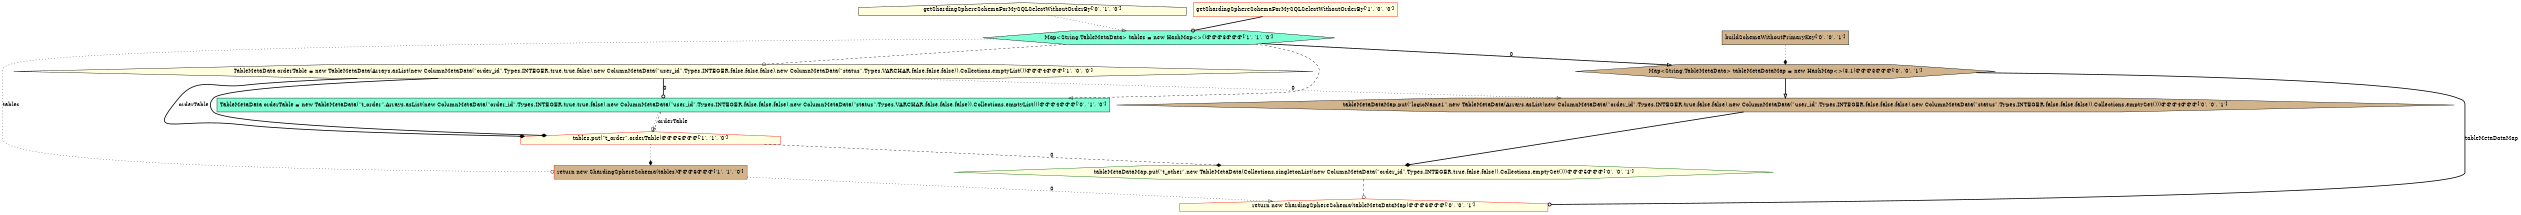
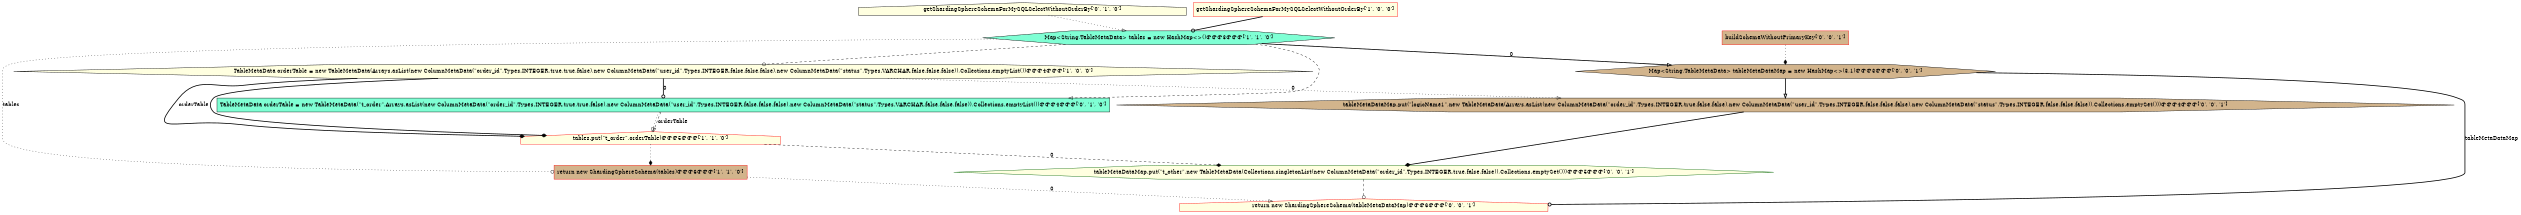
node "buildSchemaWithoutPrimaryKey['0', '0', '1']": color black -> red
